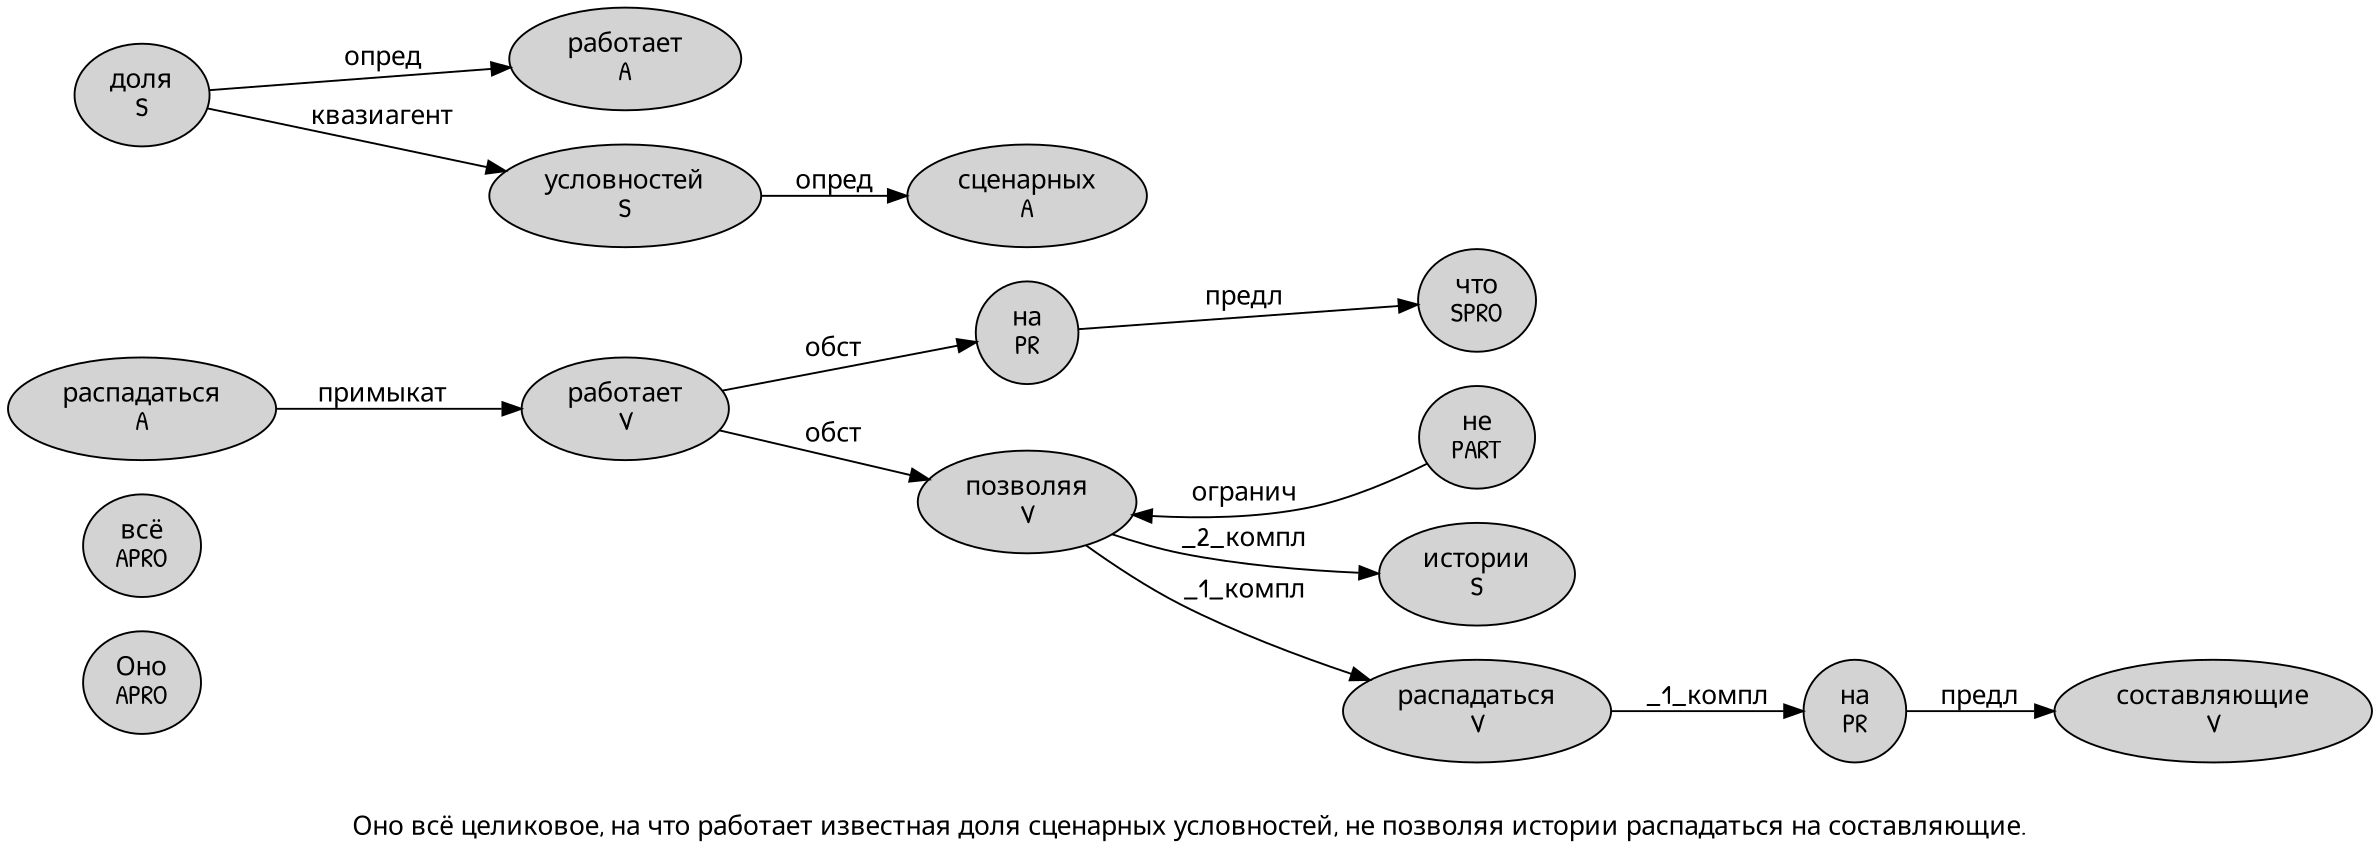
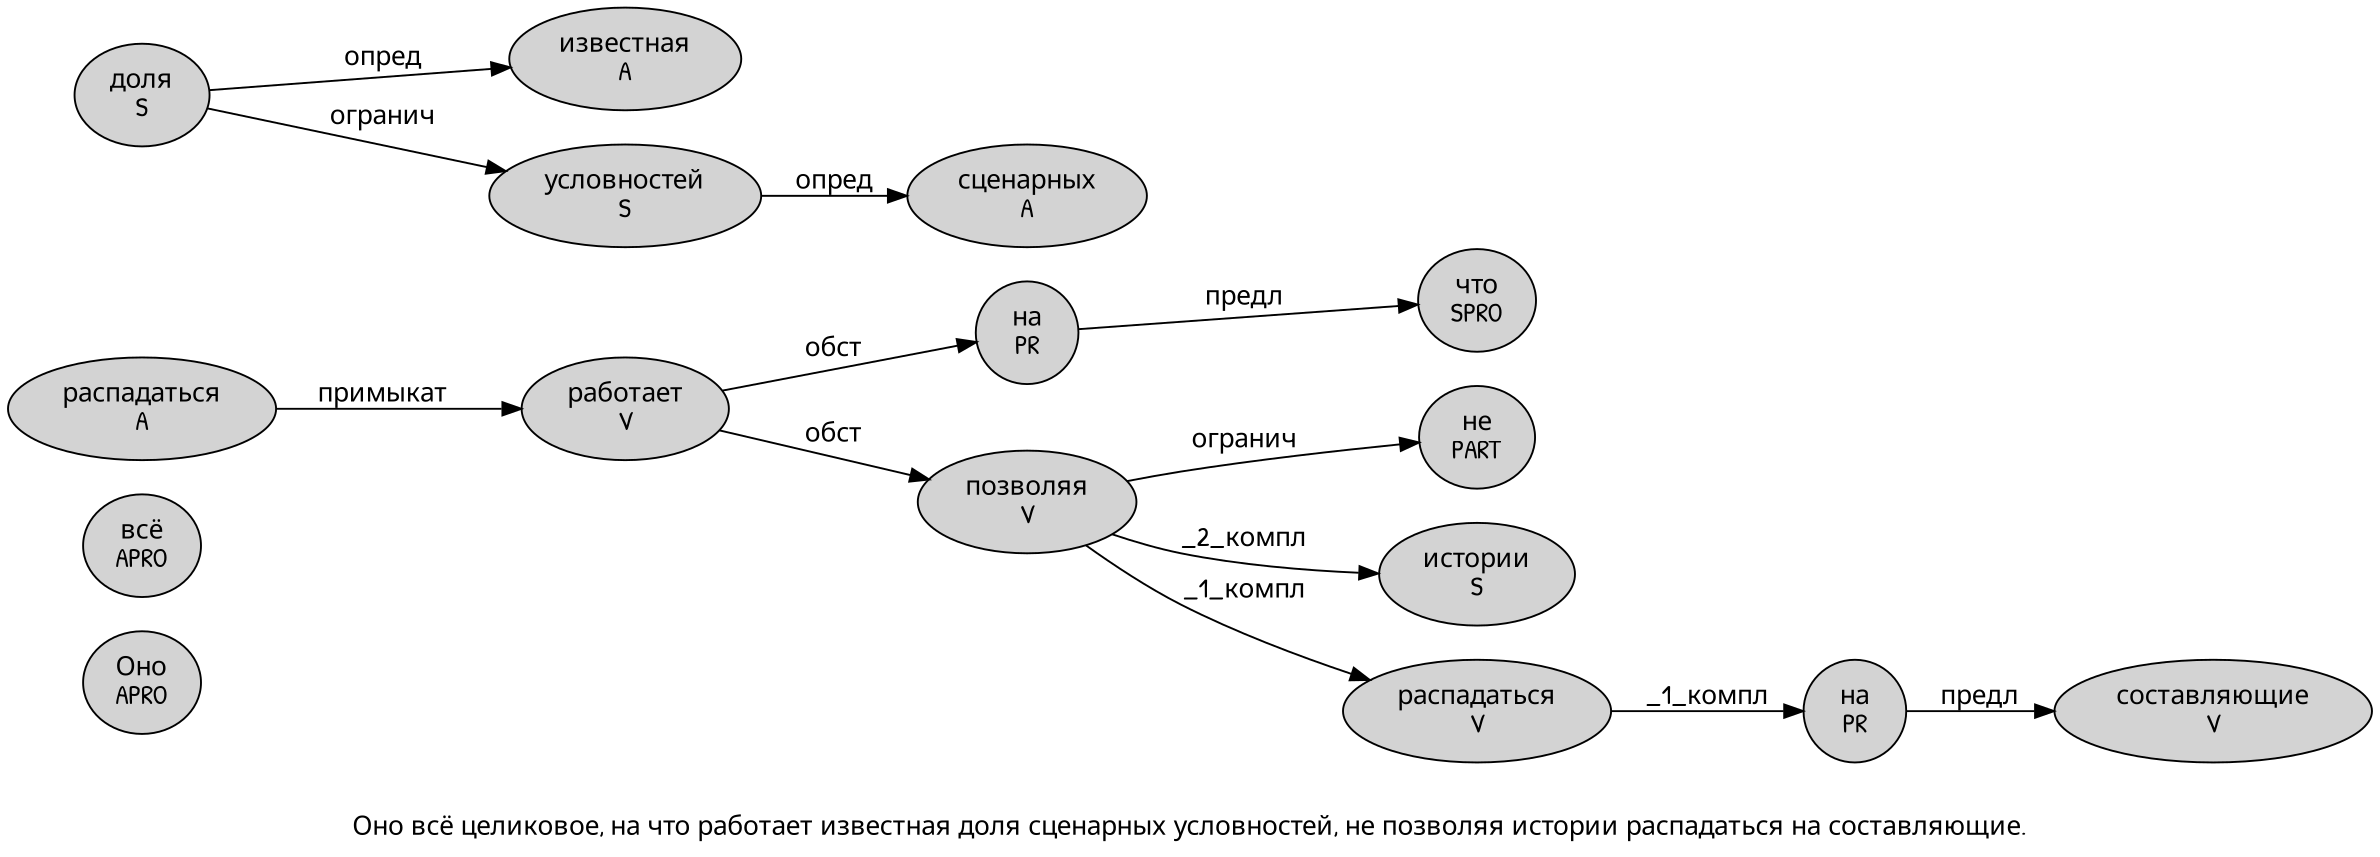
node "работает A": label "работает A" -> "известная A"
edge "доля S" -> "условностей S": label "квазиагент" -> "огранич"
edge "не PART" -> "позволяя V": reversed
